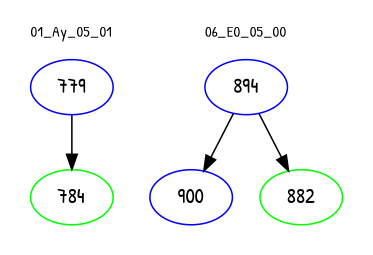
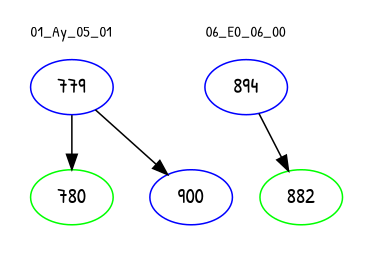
cluster "06_E0_05_00": label "06_E0_05_00" -> "06_E0_06_00"
edge "894" -> "900": now "779" -> "900"
node "784": label "784" -> "780"
